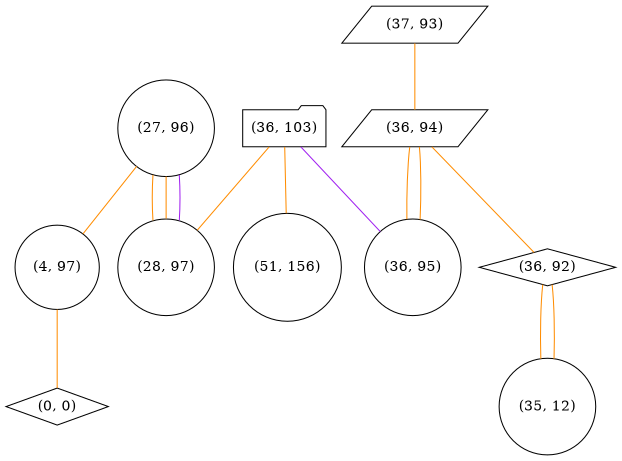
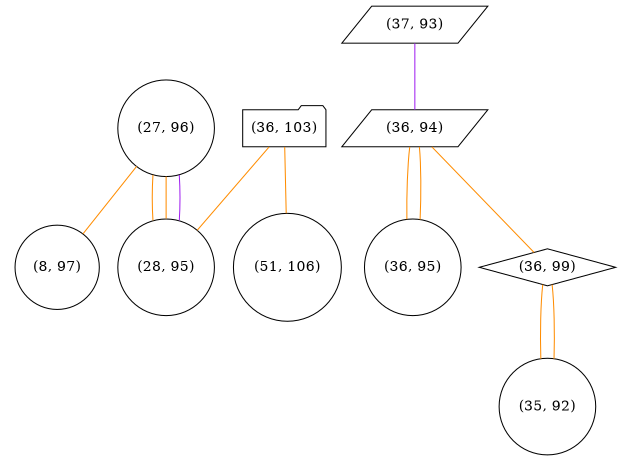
edge "(37, 93)" -- "(36, 94)": color darkorange -> purple
edge "(36, 103)" -- "(36, 95)": removed
node "(4, 97)": label "(4, 97)" -> "(8, 97)"
node "(28, 97)": label "(28, 97)" -> "(28, 95)"
node "(51, 156)": label "(51, 156)" -> "(51, 106)"
node "(36, 92)": label "(36, 92)" -> "(36, 99)"
node "(0, 0)": removed
node "(35, 12)": label "(35, 12)" -> "(35, 92)"
